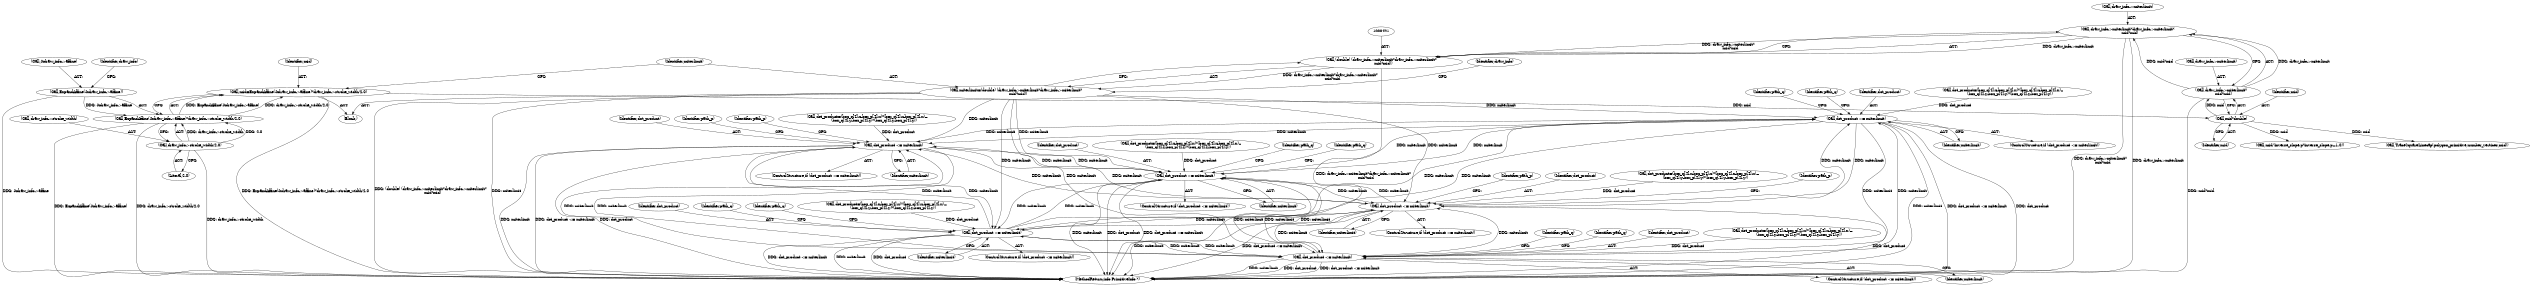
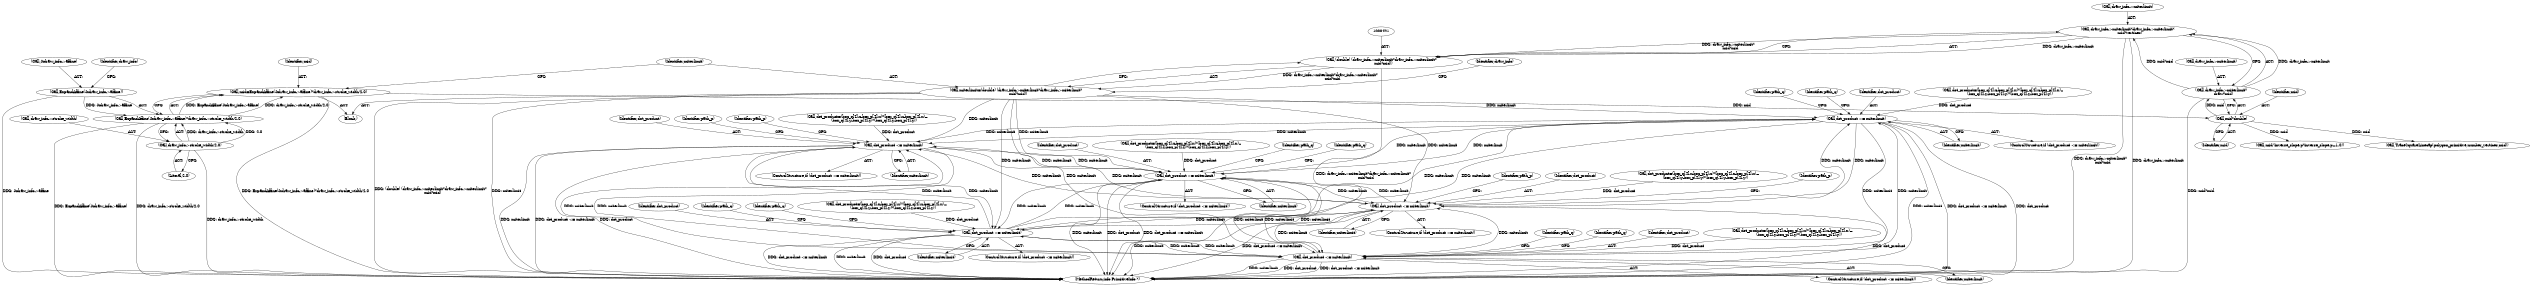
node "(Call,draw_info->miterlimit*draw_info->miterlimit* mid*mid)": label "(Call,draw_info->miterlimit*draw_info->miterlimit* mid*mid)" -> "(Call,draw_info->miterlimit*draw_info->miterlimit* mid*vertices)"
node "(Call,draw_info->miterlimit* mid*mid)": label "(Call,draw_info->miterlimit* mid*mid)" -> "(Call,draw_info->miterlimit* draw*mid)"
